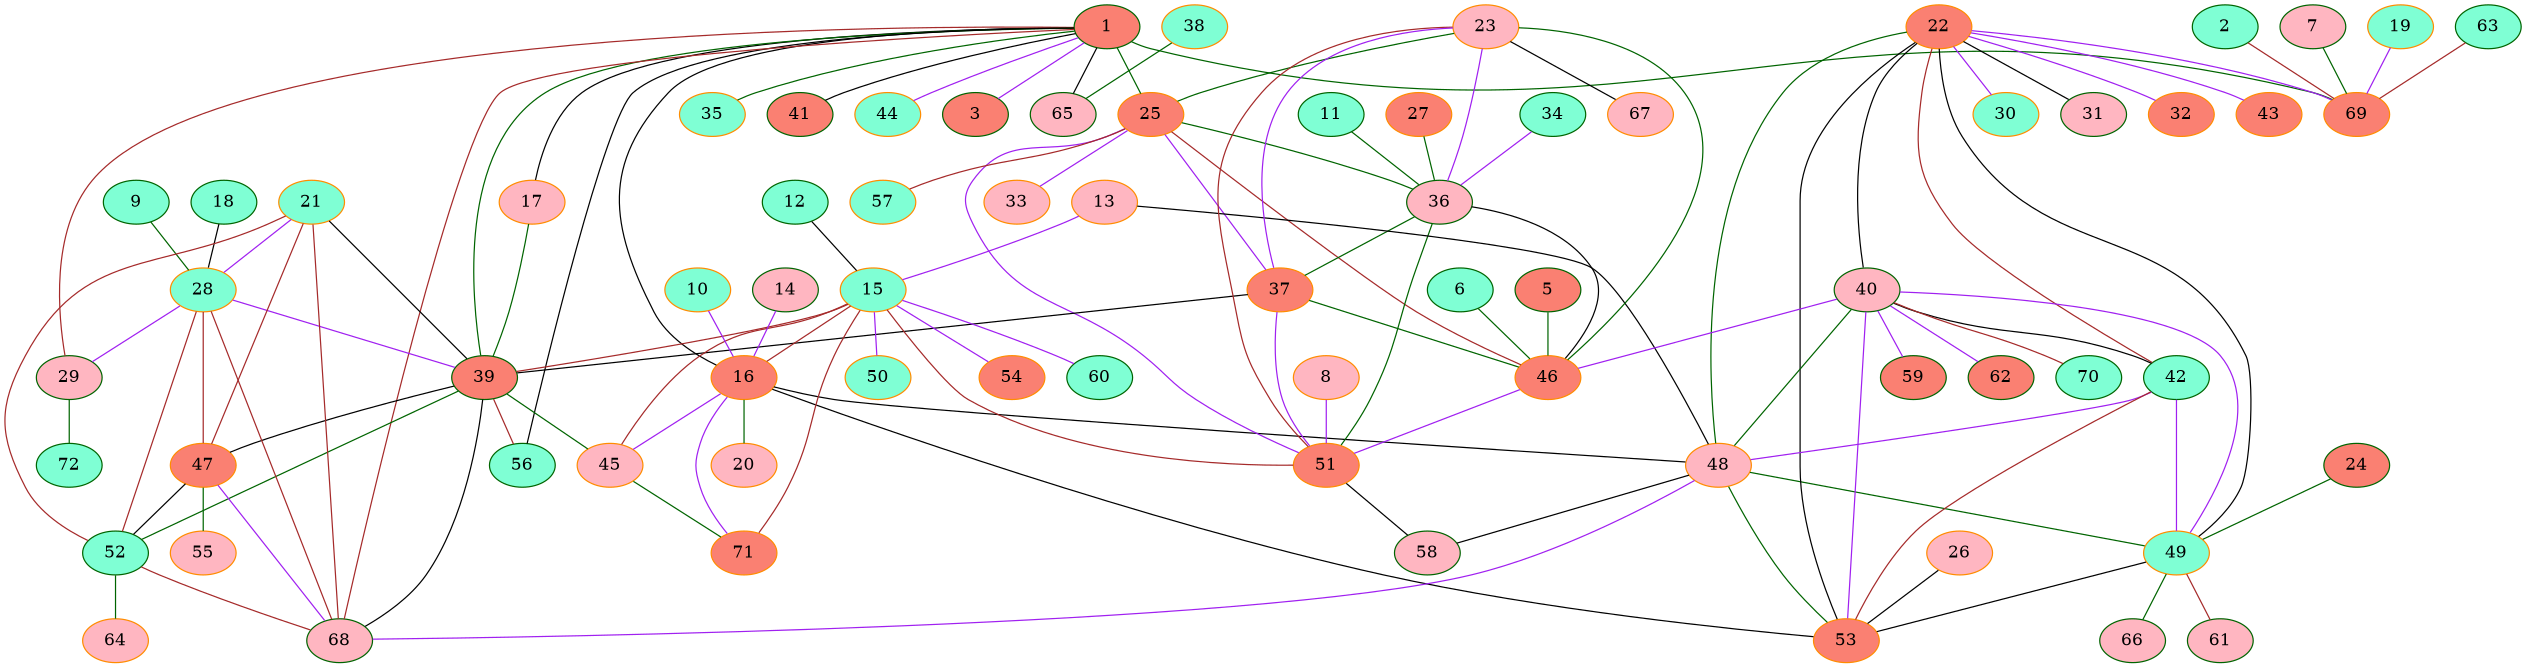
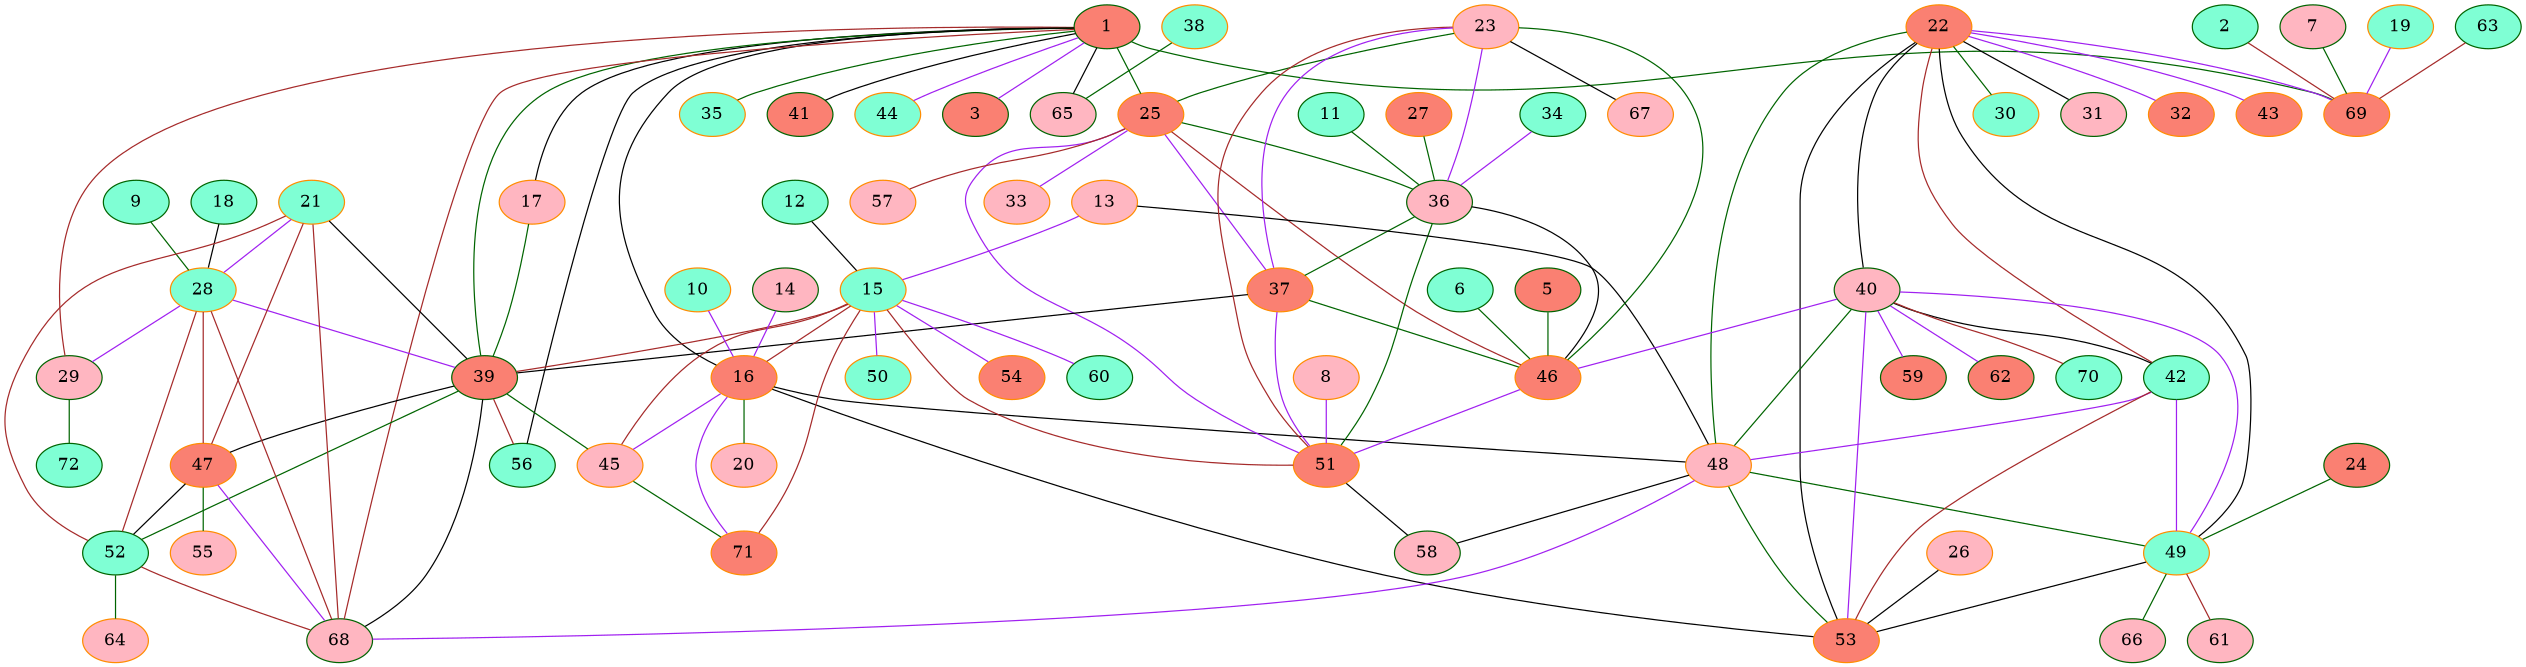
edge "22" -- "30": color purple -> darkgreen
node "57": fillcolor aquamarine -> lightpink
